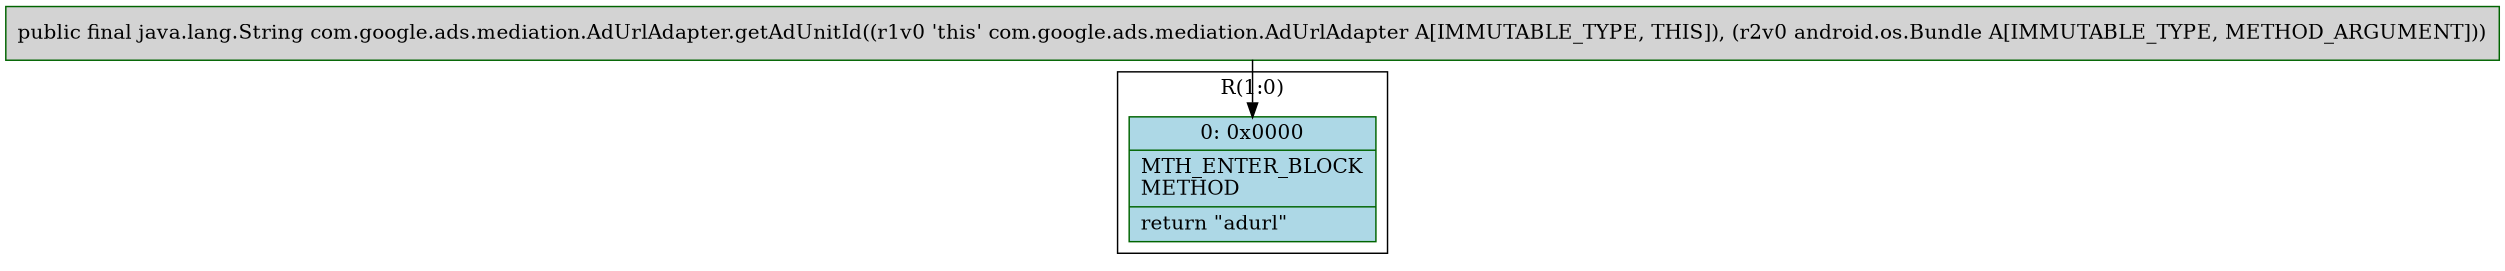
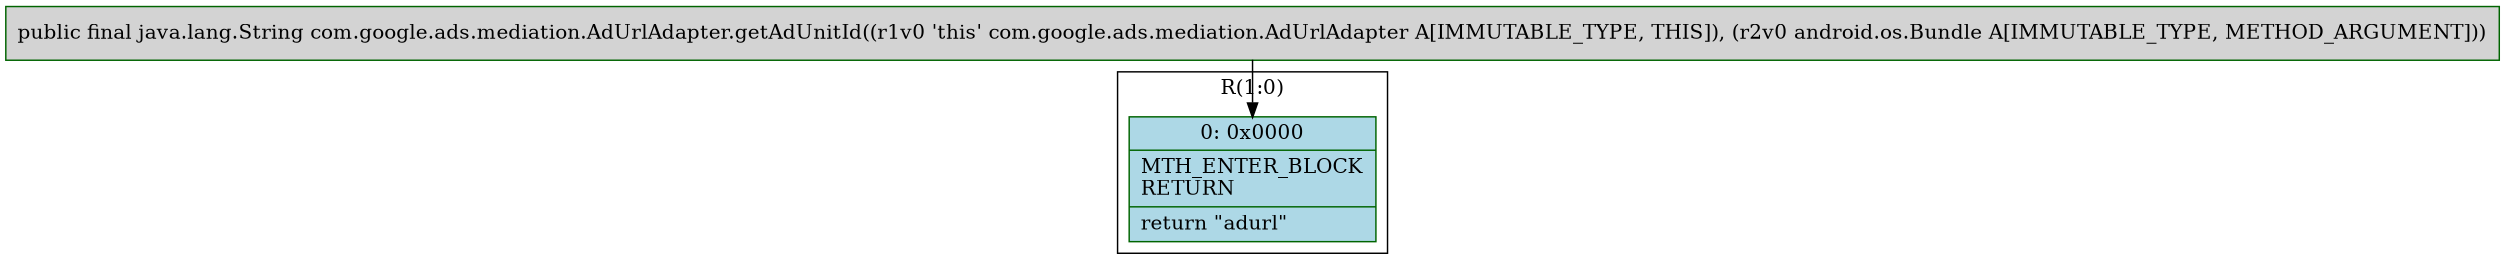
node "0: 0x0000": text "METHOD" -> "RETURN"
